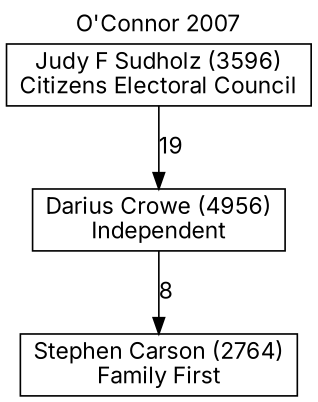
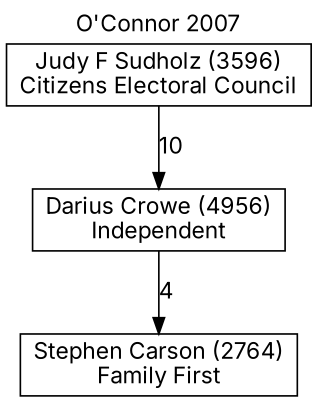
edge "Judy F Sudholz (3596) Citizens Electoral Council" -> "Darius Crowe (4956) Independent": label "19" -> "10"
edge "Darius Crowe (4956) Independent" -> "Stephen Carson (2764) Family First": label "8" -> "4"
